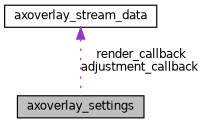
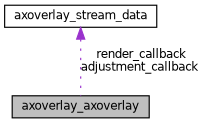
node "axoverlay_settings": label "axoverlay_settings" -> "axoverlay_axoverlay"
